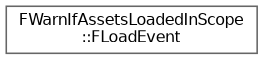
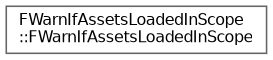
node "FWarnIfAssetsLoadedInScope ::FLoadEvent": label "FWarnIfAssetsLoadedInScope ::FLoadEvent" -> "FWarnIfAssetsLoadedInScope ::FWarnIfAssetsLoadedInScope"
